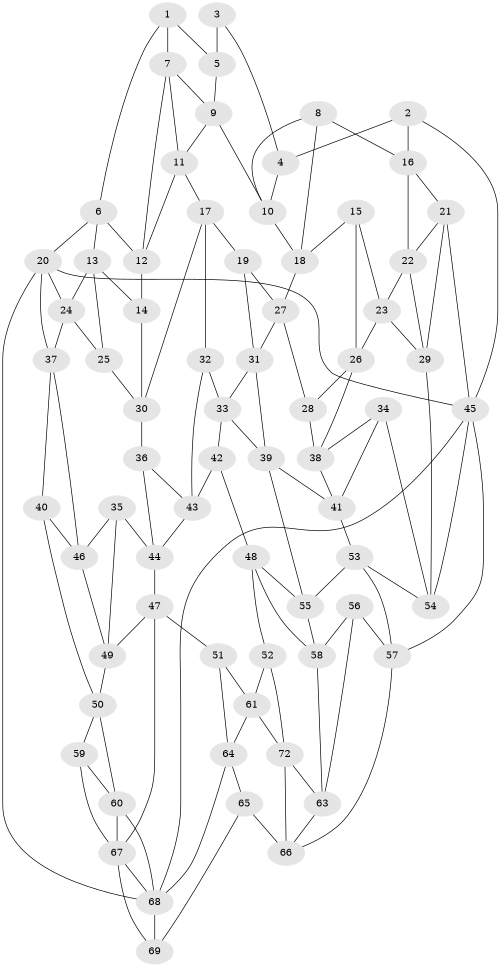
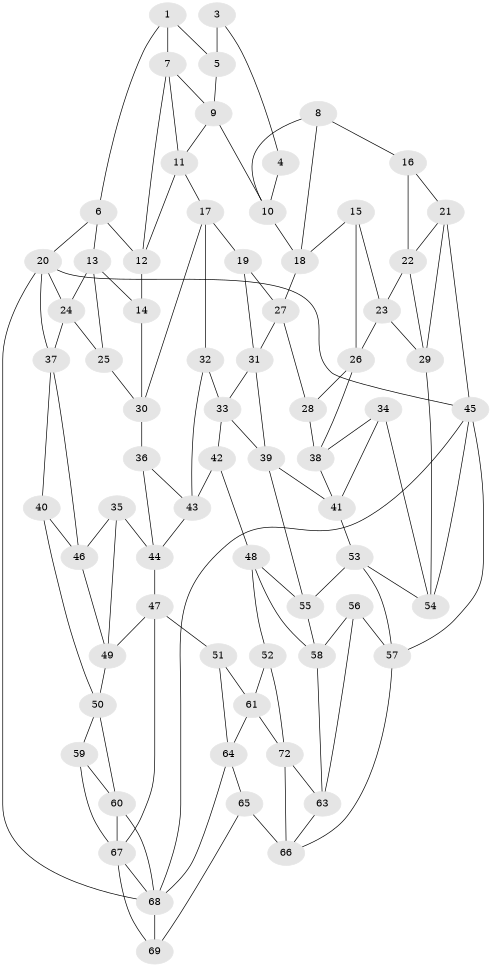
node "2": removed
